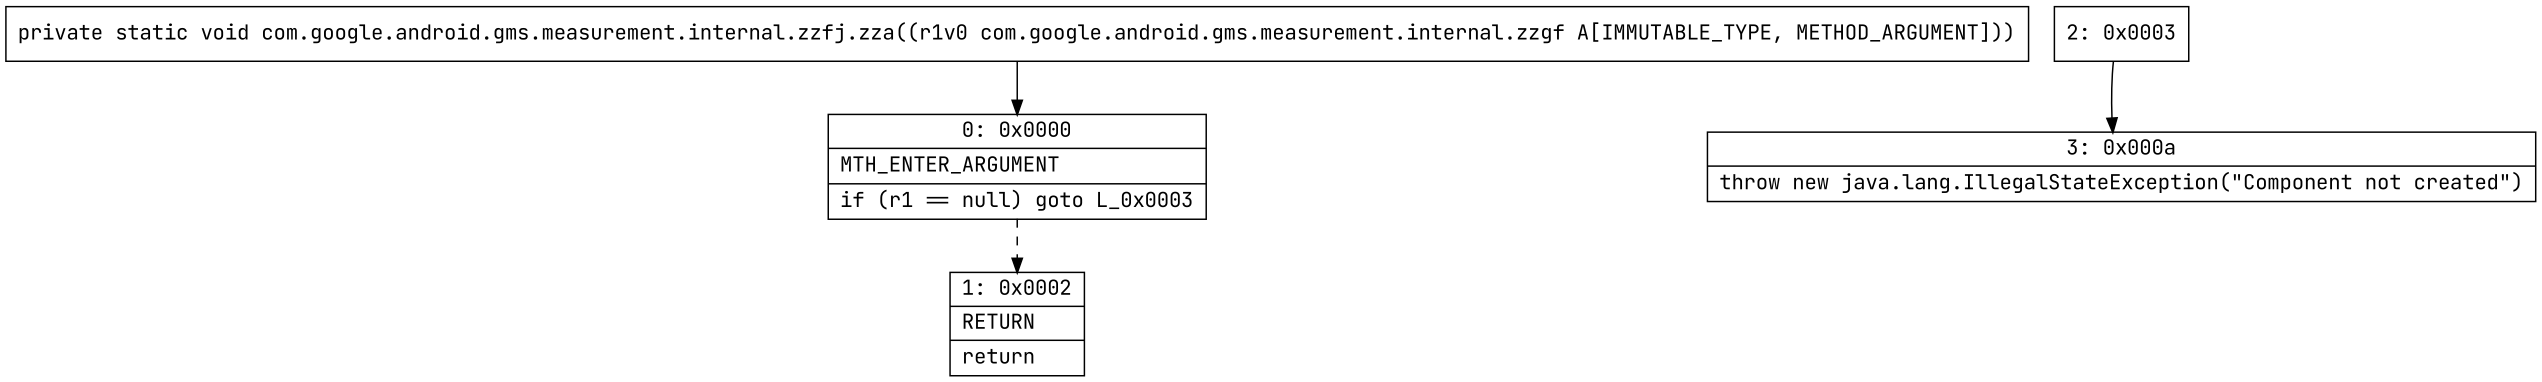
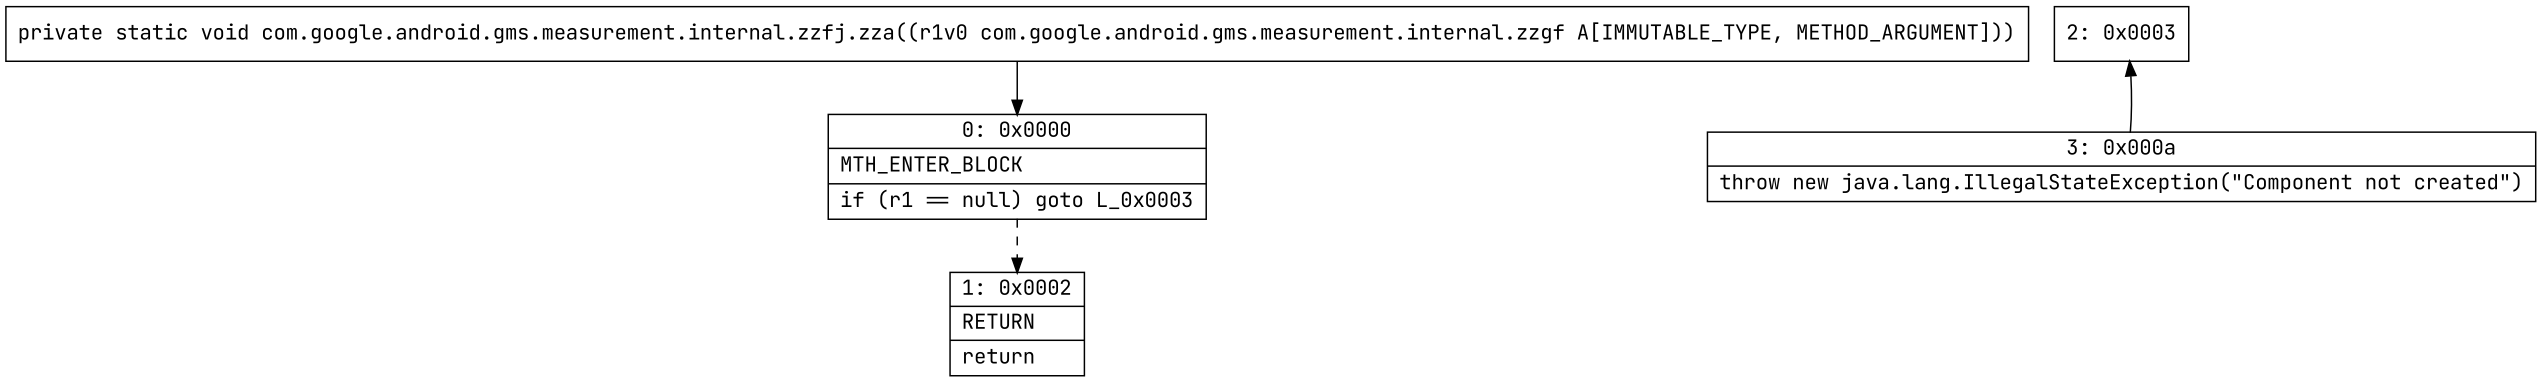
edge "2: 0x0003" -> "3: 0x000a": reversed
node "0: 0x0000": text "MTH_ENTER_ARGUMENT" -> "MTH_ENTER_BLOCK"
